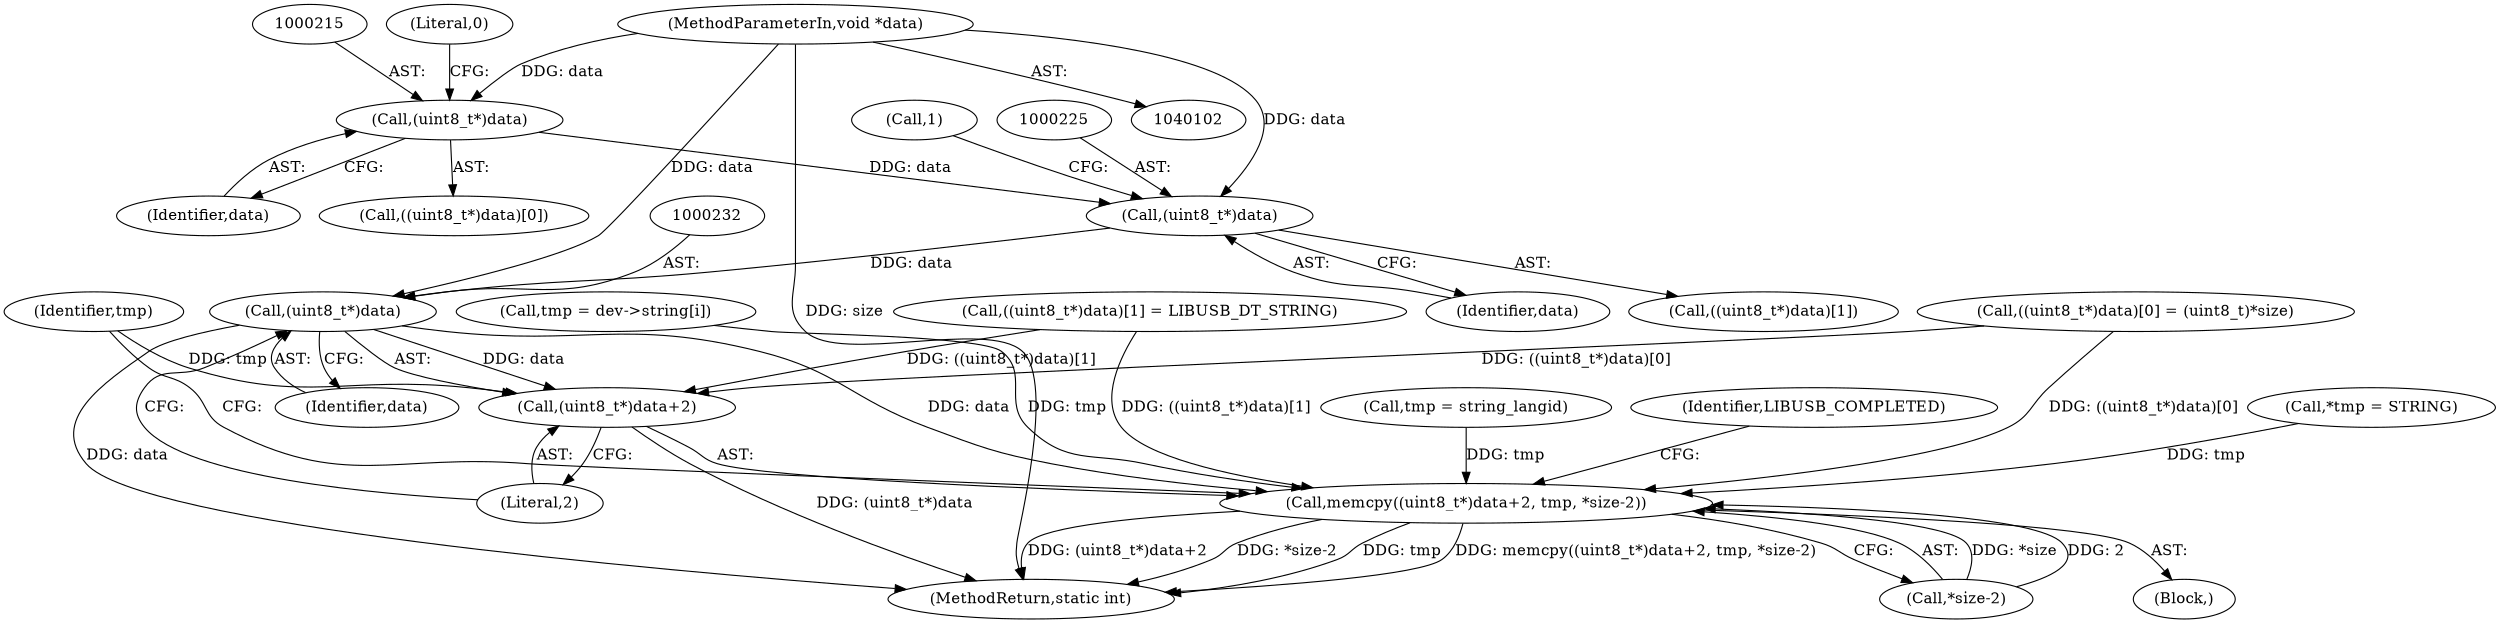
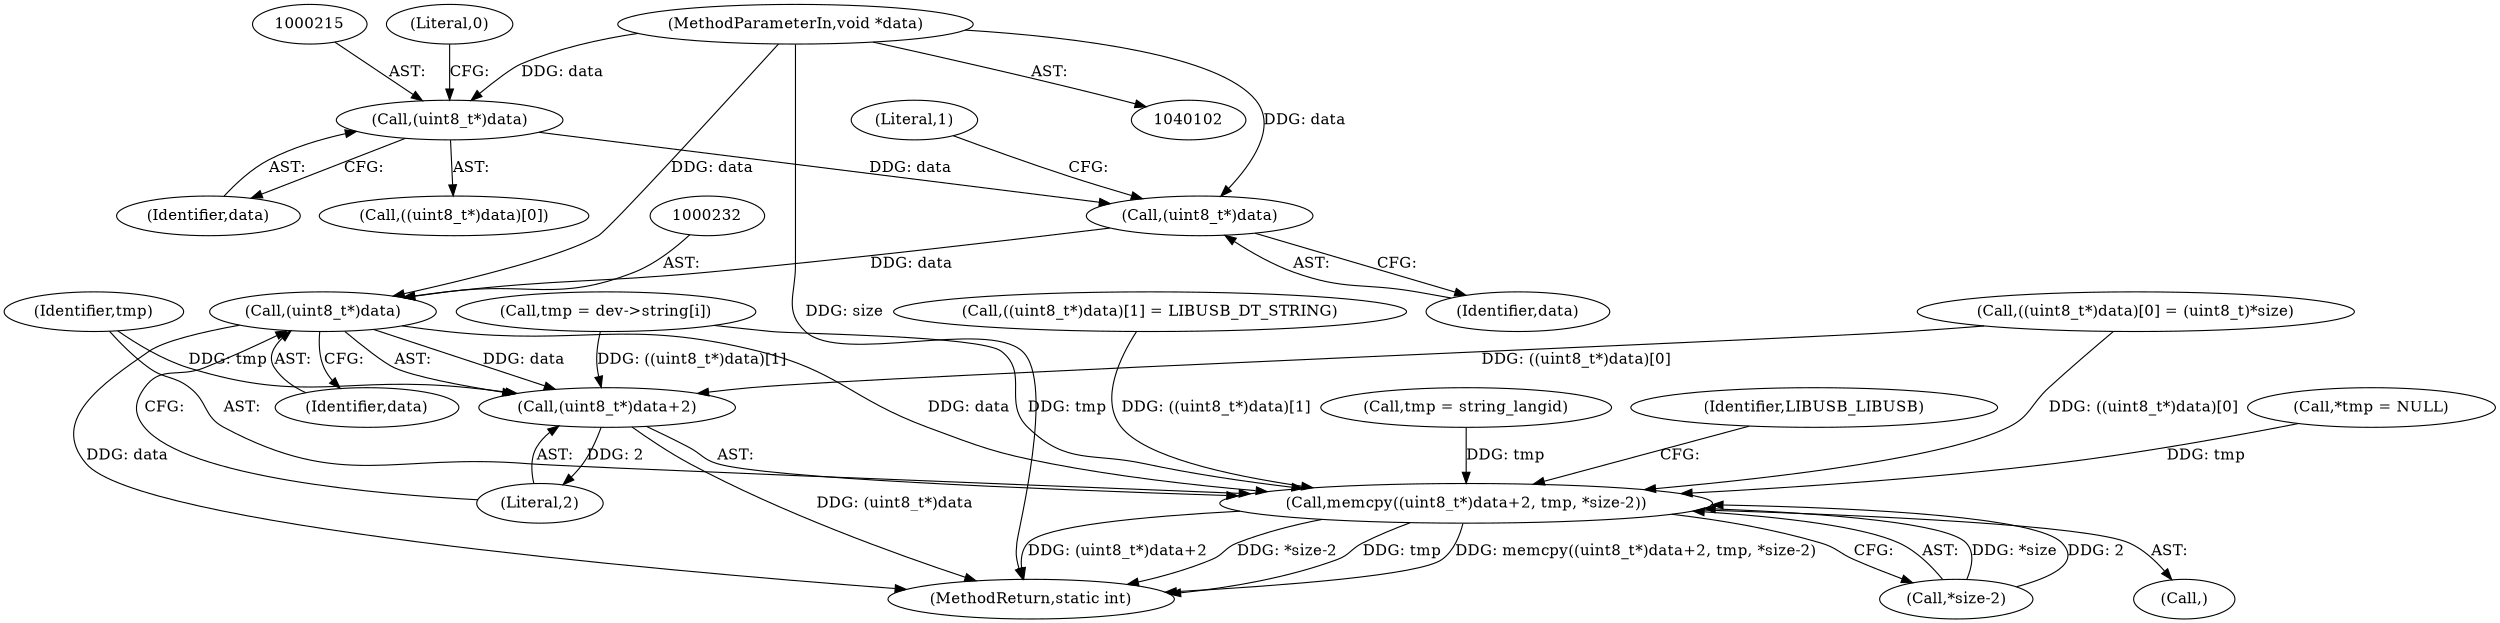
node "(Call,1)": label "(Call,1)" -> "(Literal,1)"
node "1000225": removed
node "(Call,((uint8_t*)data)[1])": removed
edge "(Call,((uint8_t*)data)[1] = LIBUSB_DT_STRING)" -> "(Call,(uint8_t*)data+2)": now "(Call,tmp = dev->string[i])" -> "(Call,(uint8_t*)data+2)"
edge "(Identifier,tmp)" -> "(Call,memcpy((uint8_t*)data+2, tmp, *size-2))": label "CFG: " -> "AST: "
node "(Identifier,LIBUSB_COMPLETED)": label "(Identifier,LIBUSB_COMPLETED)" -> "(Identifier,LIBUSB_LIBUSB)"
node "(Call,*tmp = STRING)": label "(Call,*tmp = STRING)" -> "(Call,*tmp = NULL)"
edge "(Call,(uint8_t*)data+2)" -> "(Literal,2)": label "CFG: " -> "DDG: 2"
node "(Block,)": label "(Block,)" -> "(Call,)"
